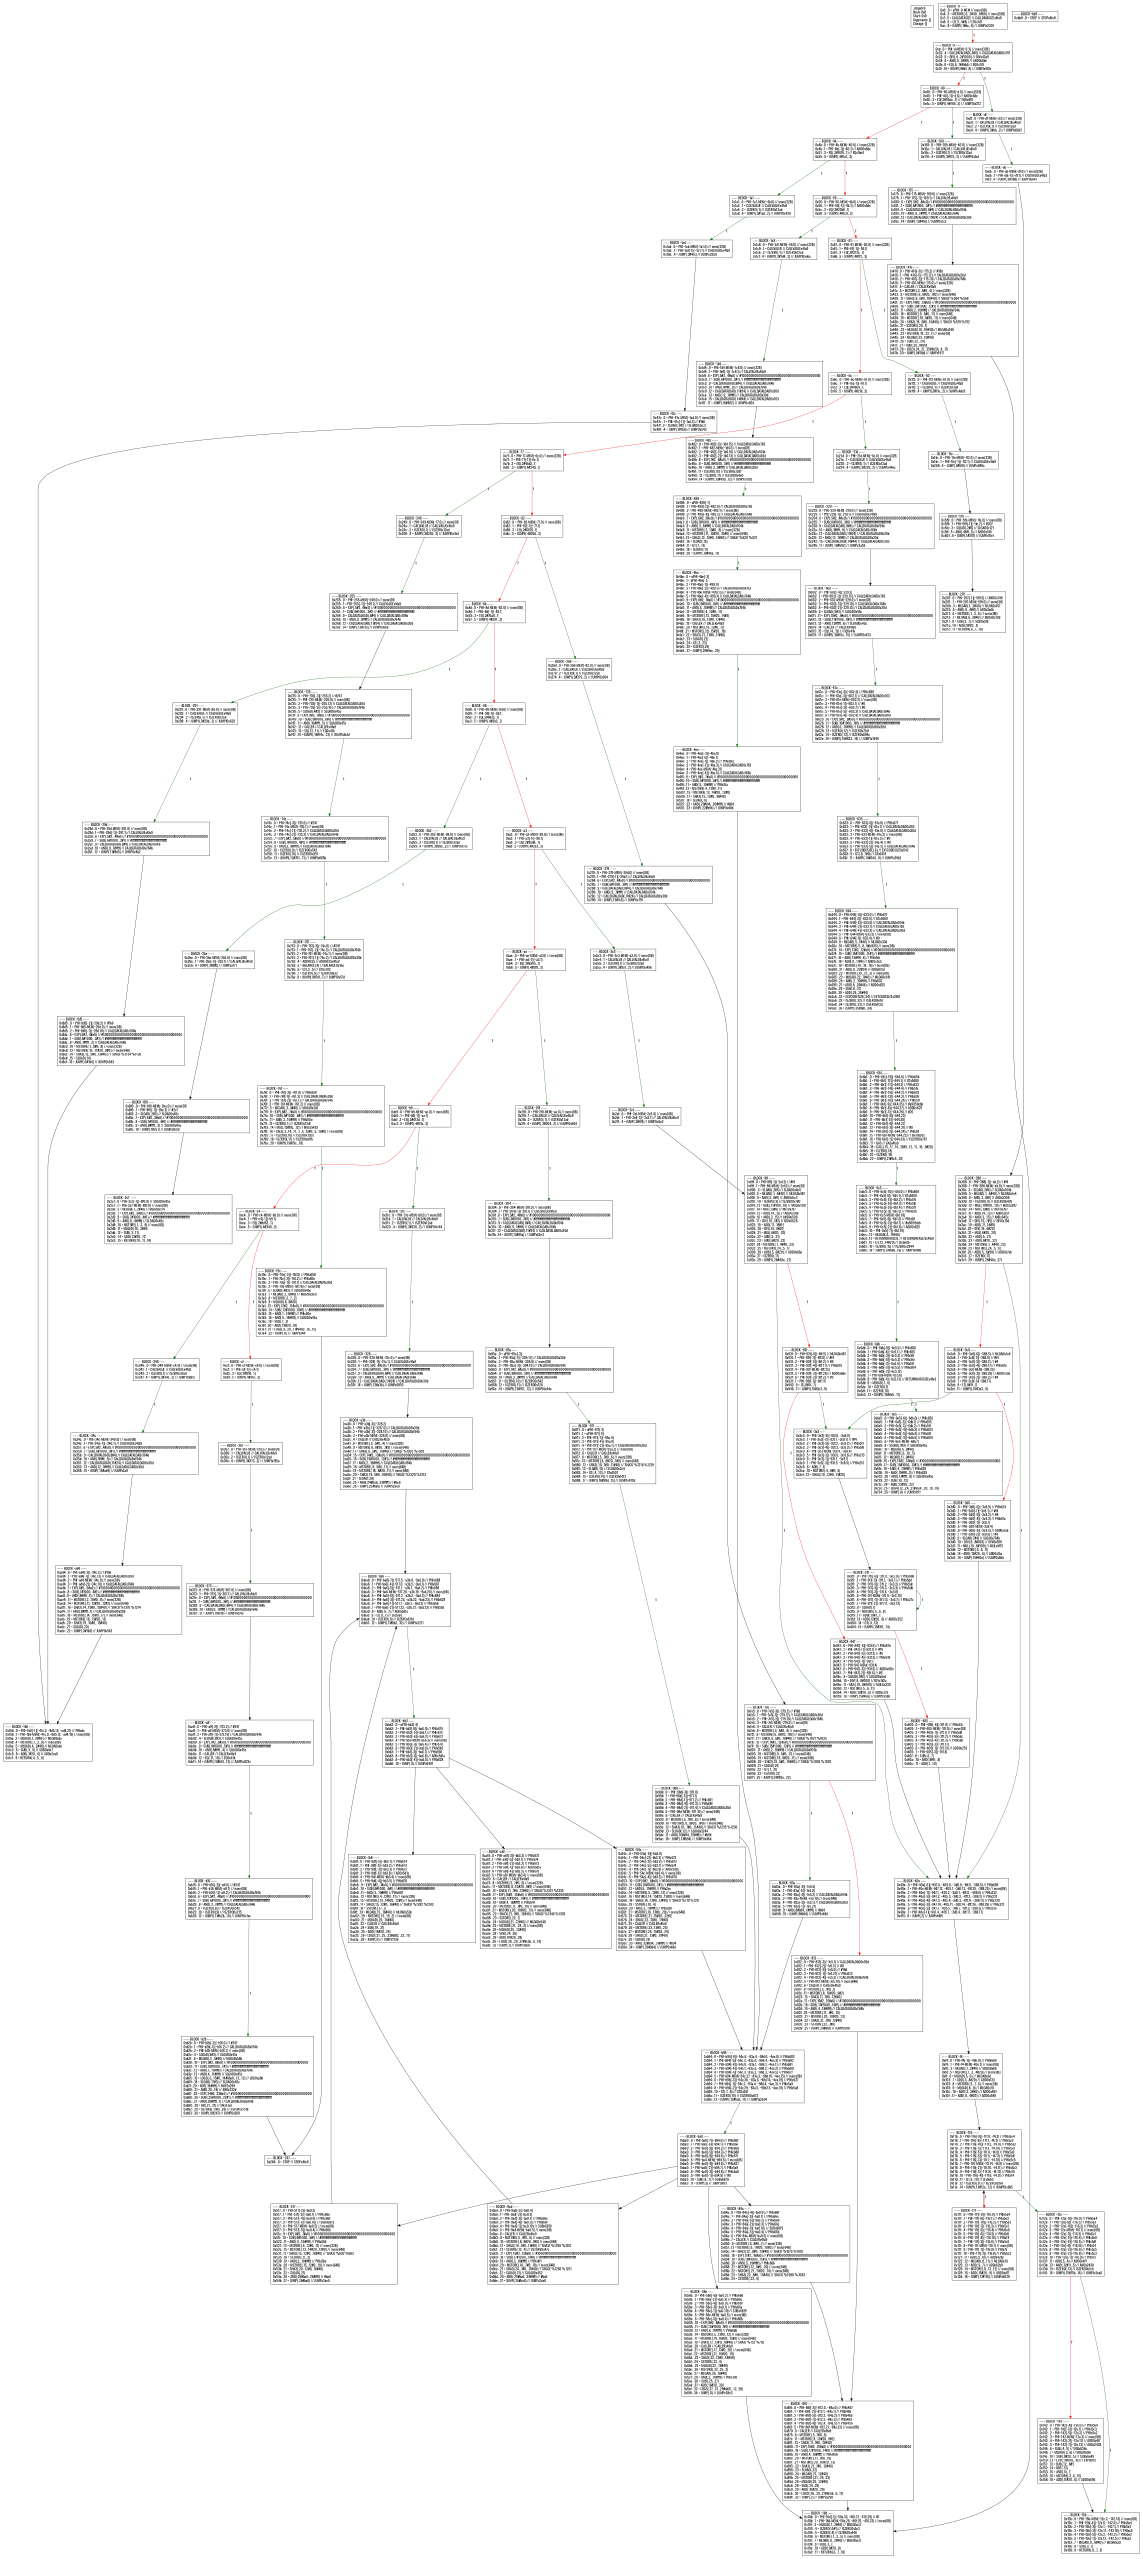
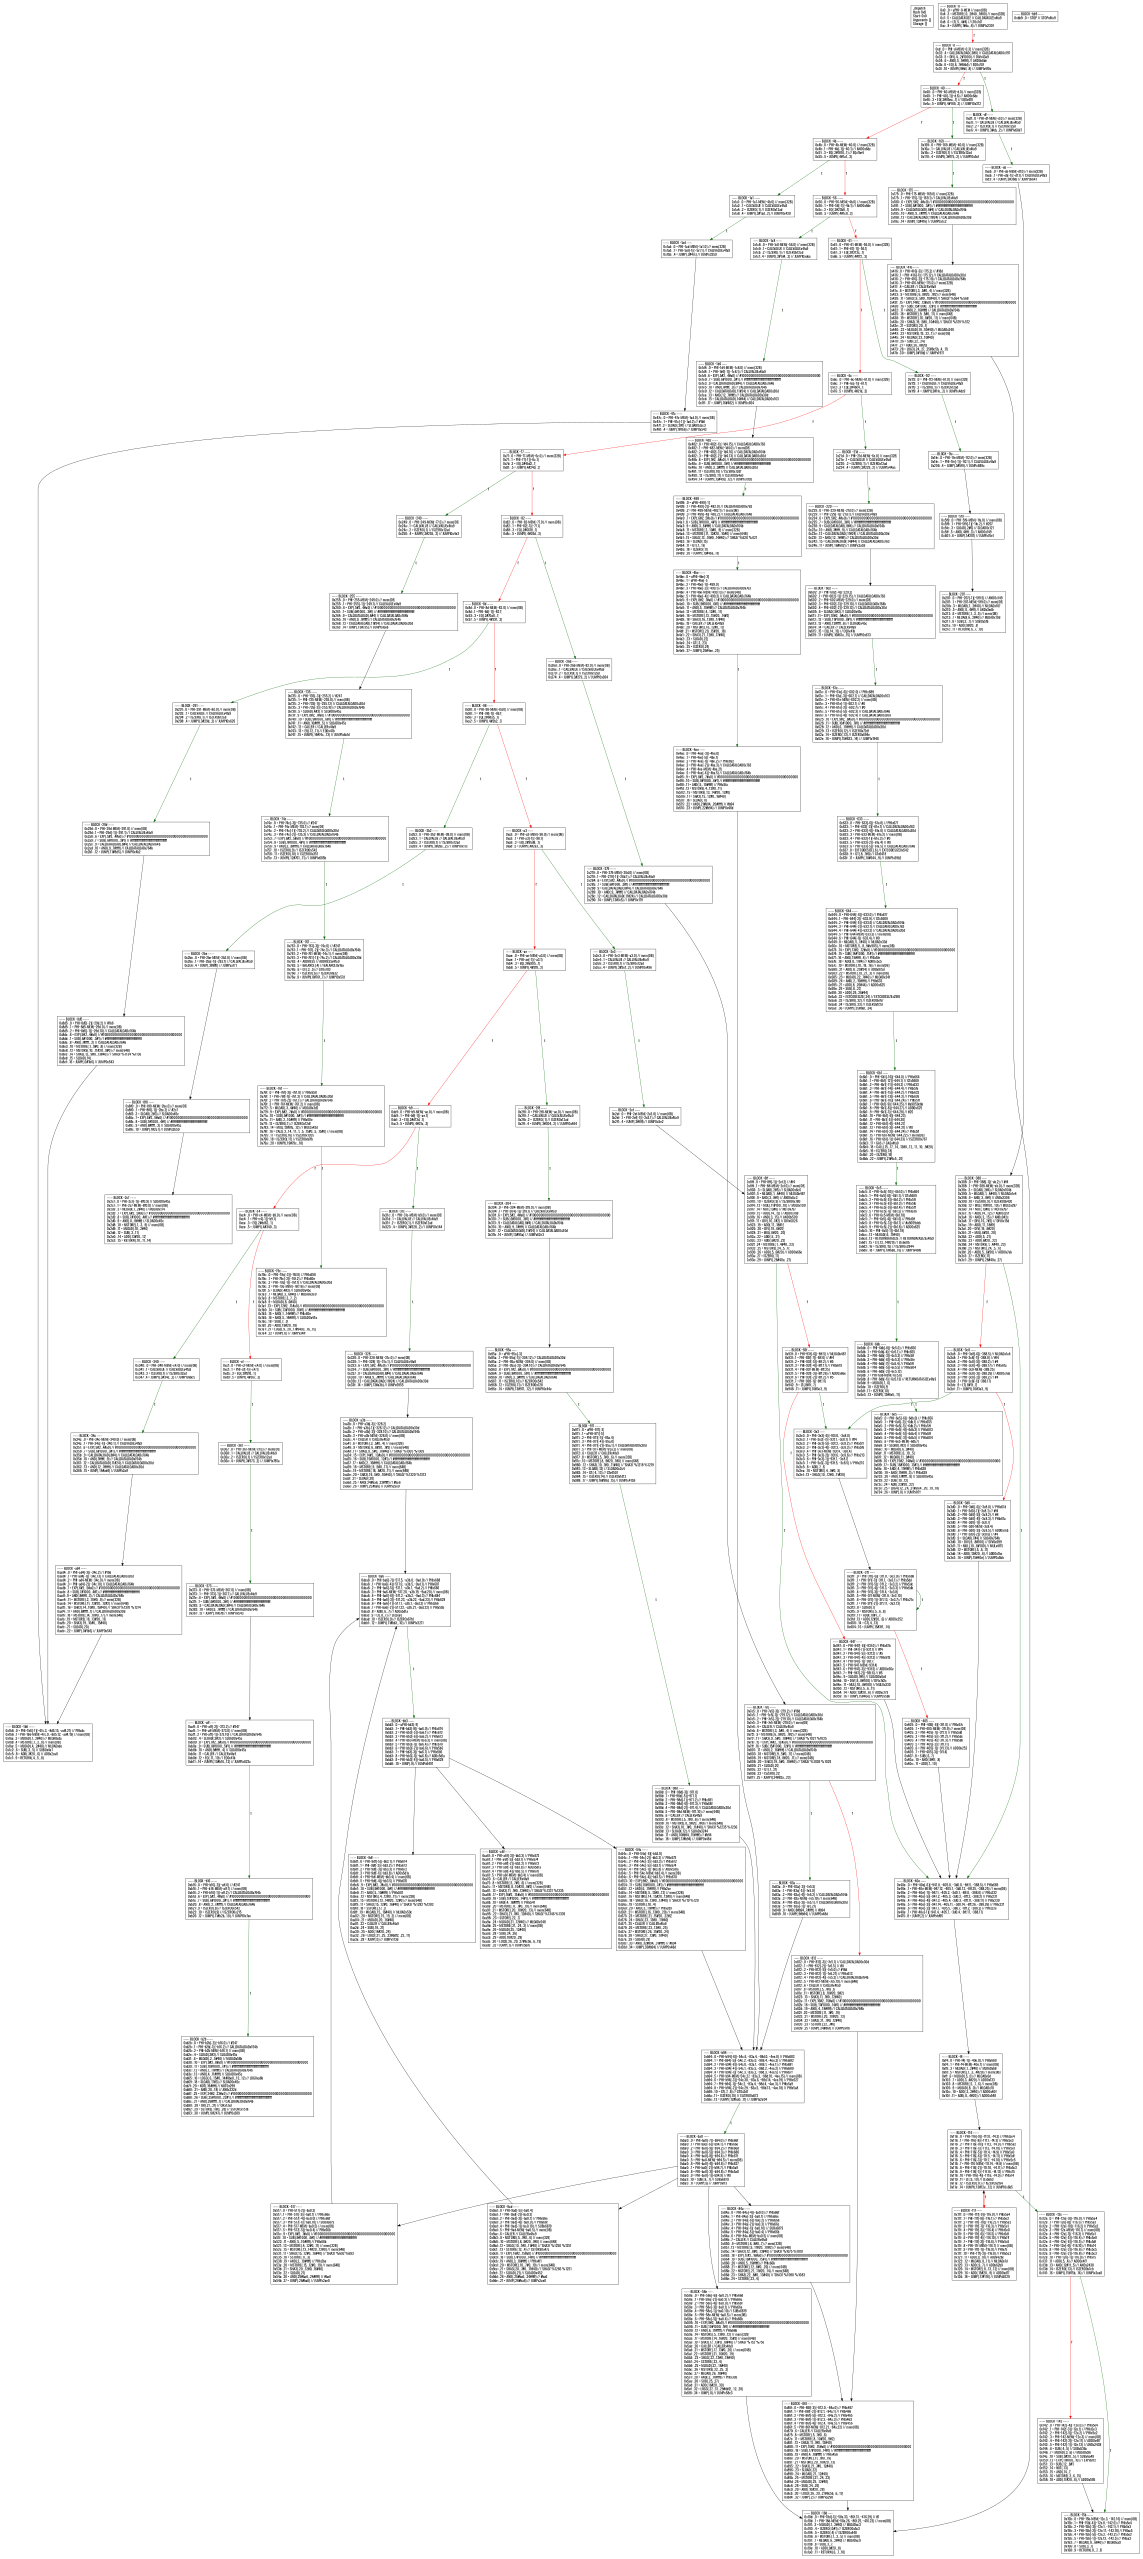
node "----- BLOCK ~247 ----- 0x248: .0 = STOP // STOPx4fa9": removed
